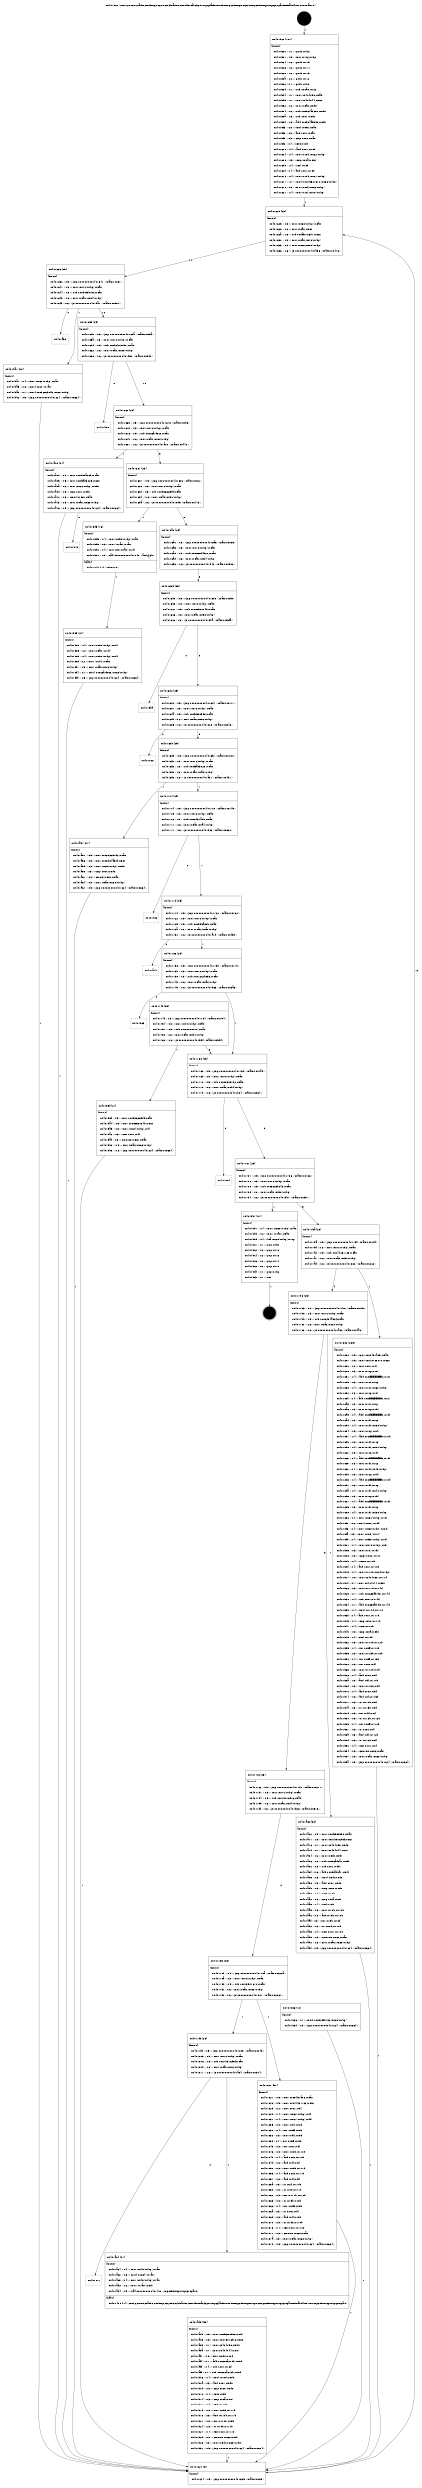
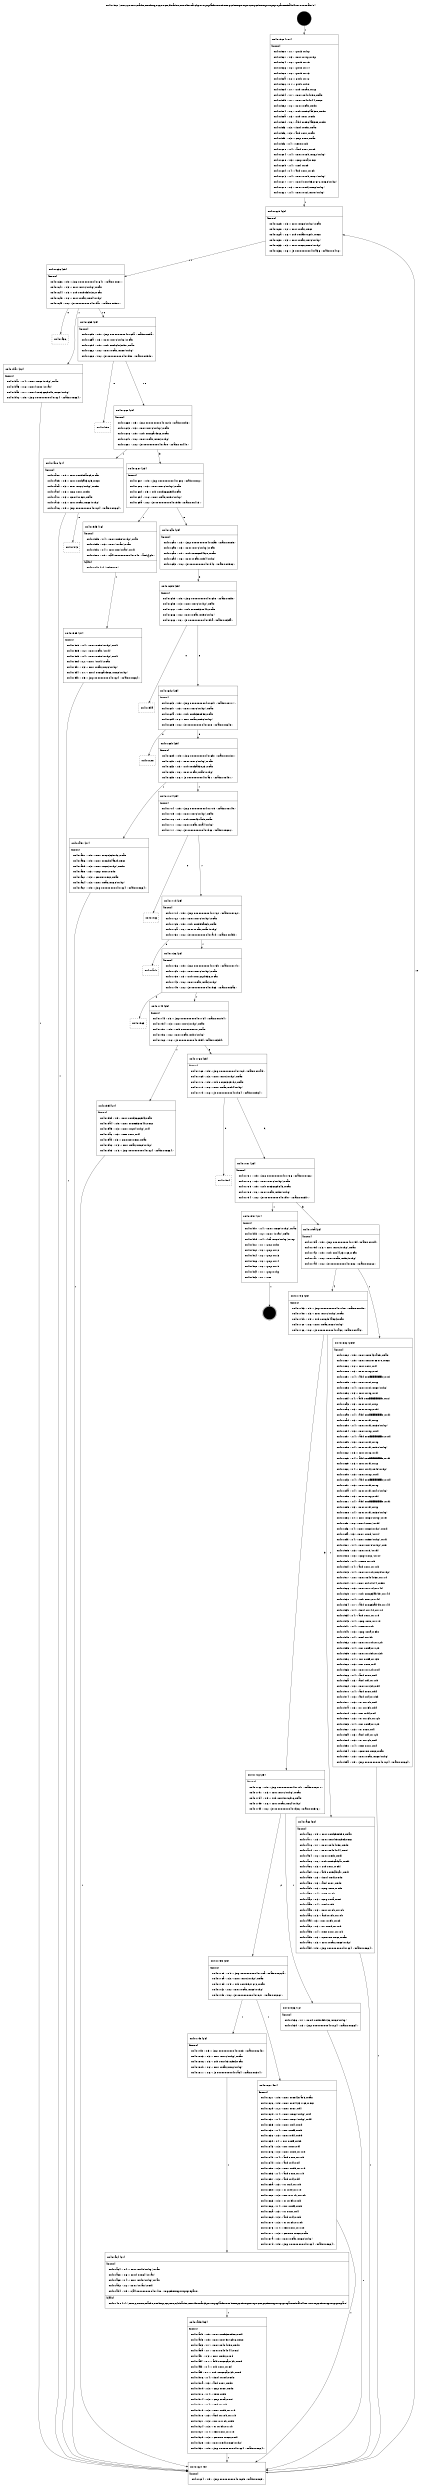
edge "0x401736 [25]" -> "0x401768 [25]": now "0x401736 [25]" -> "0x40174f [25]"
edge "0x4017cc [25]" -> "0x401b36 [12]": added, label "1"
node "0x401817": removed
edge "0x401ac4 [21]" -> "0x401ad9 [93]": added, label "1"
